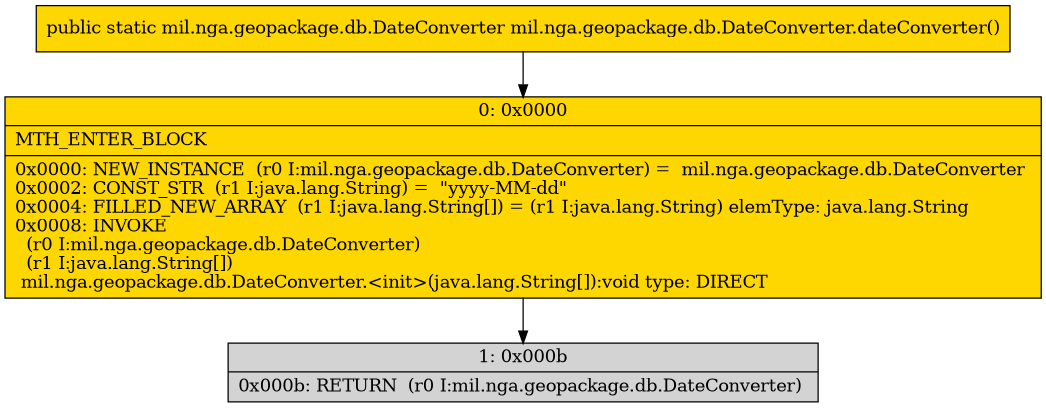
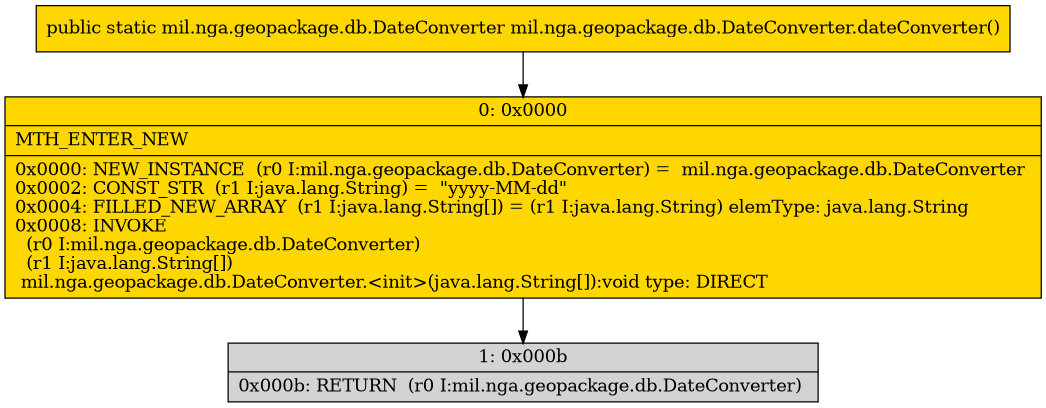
node "0: 0x0000": text "MTH_ENTER_BLOCK" -> "MTH_ENTER_NEW"
